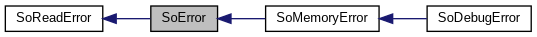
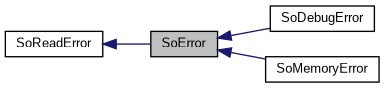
edge "SoDebugError" -> "SoMemoryError": now "SoDebugError" -> "SoError"
